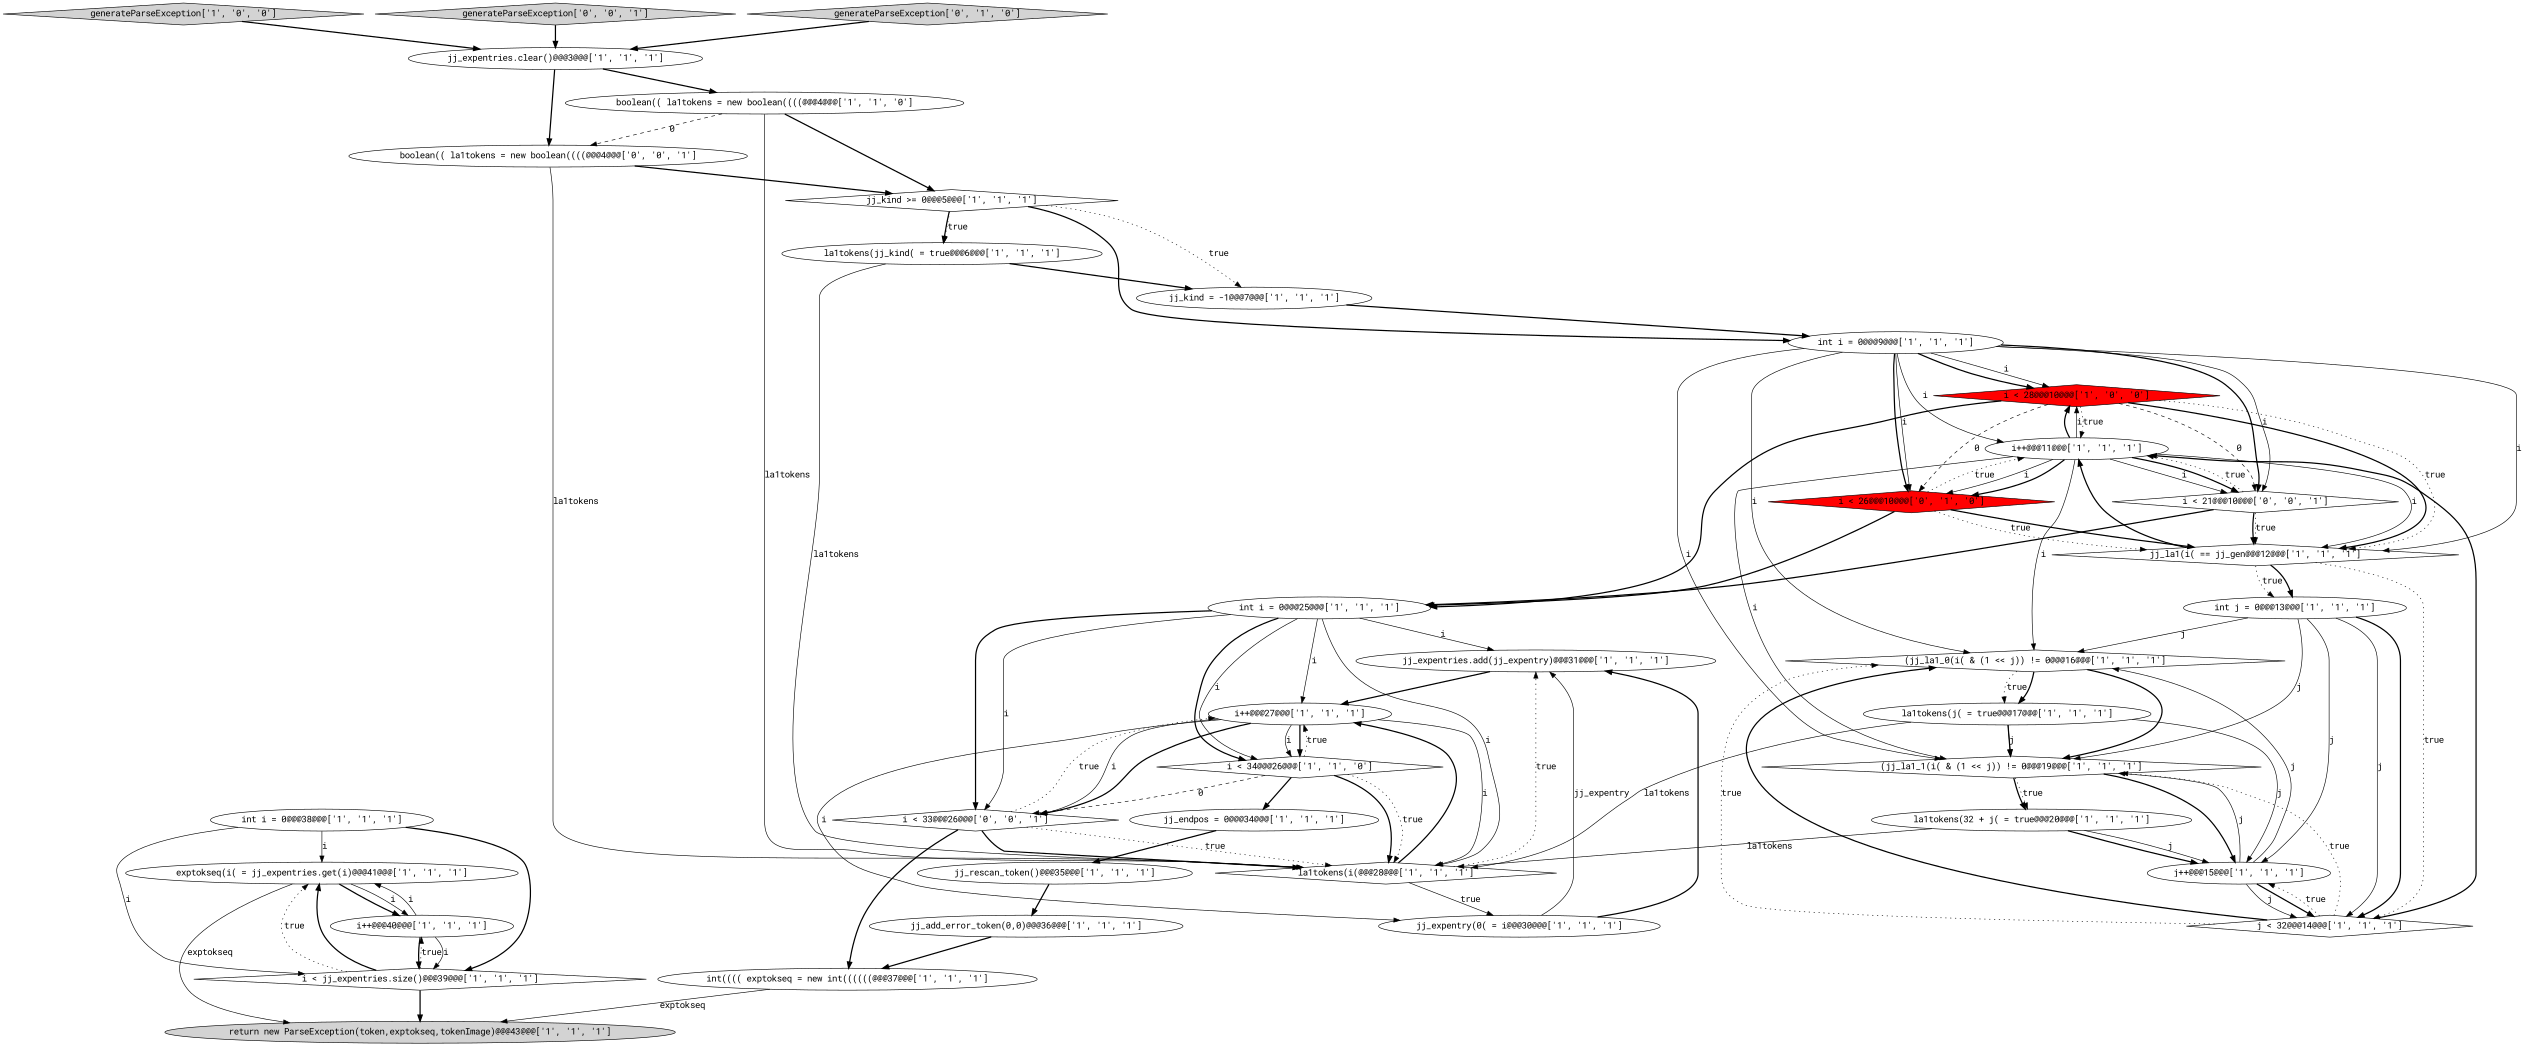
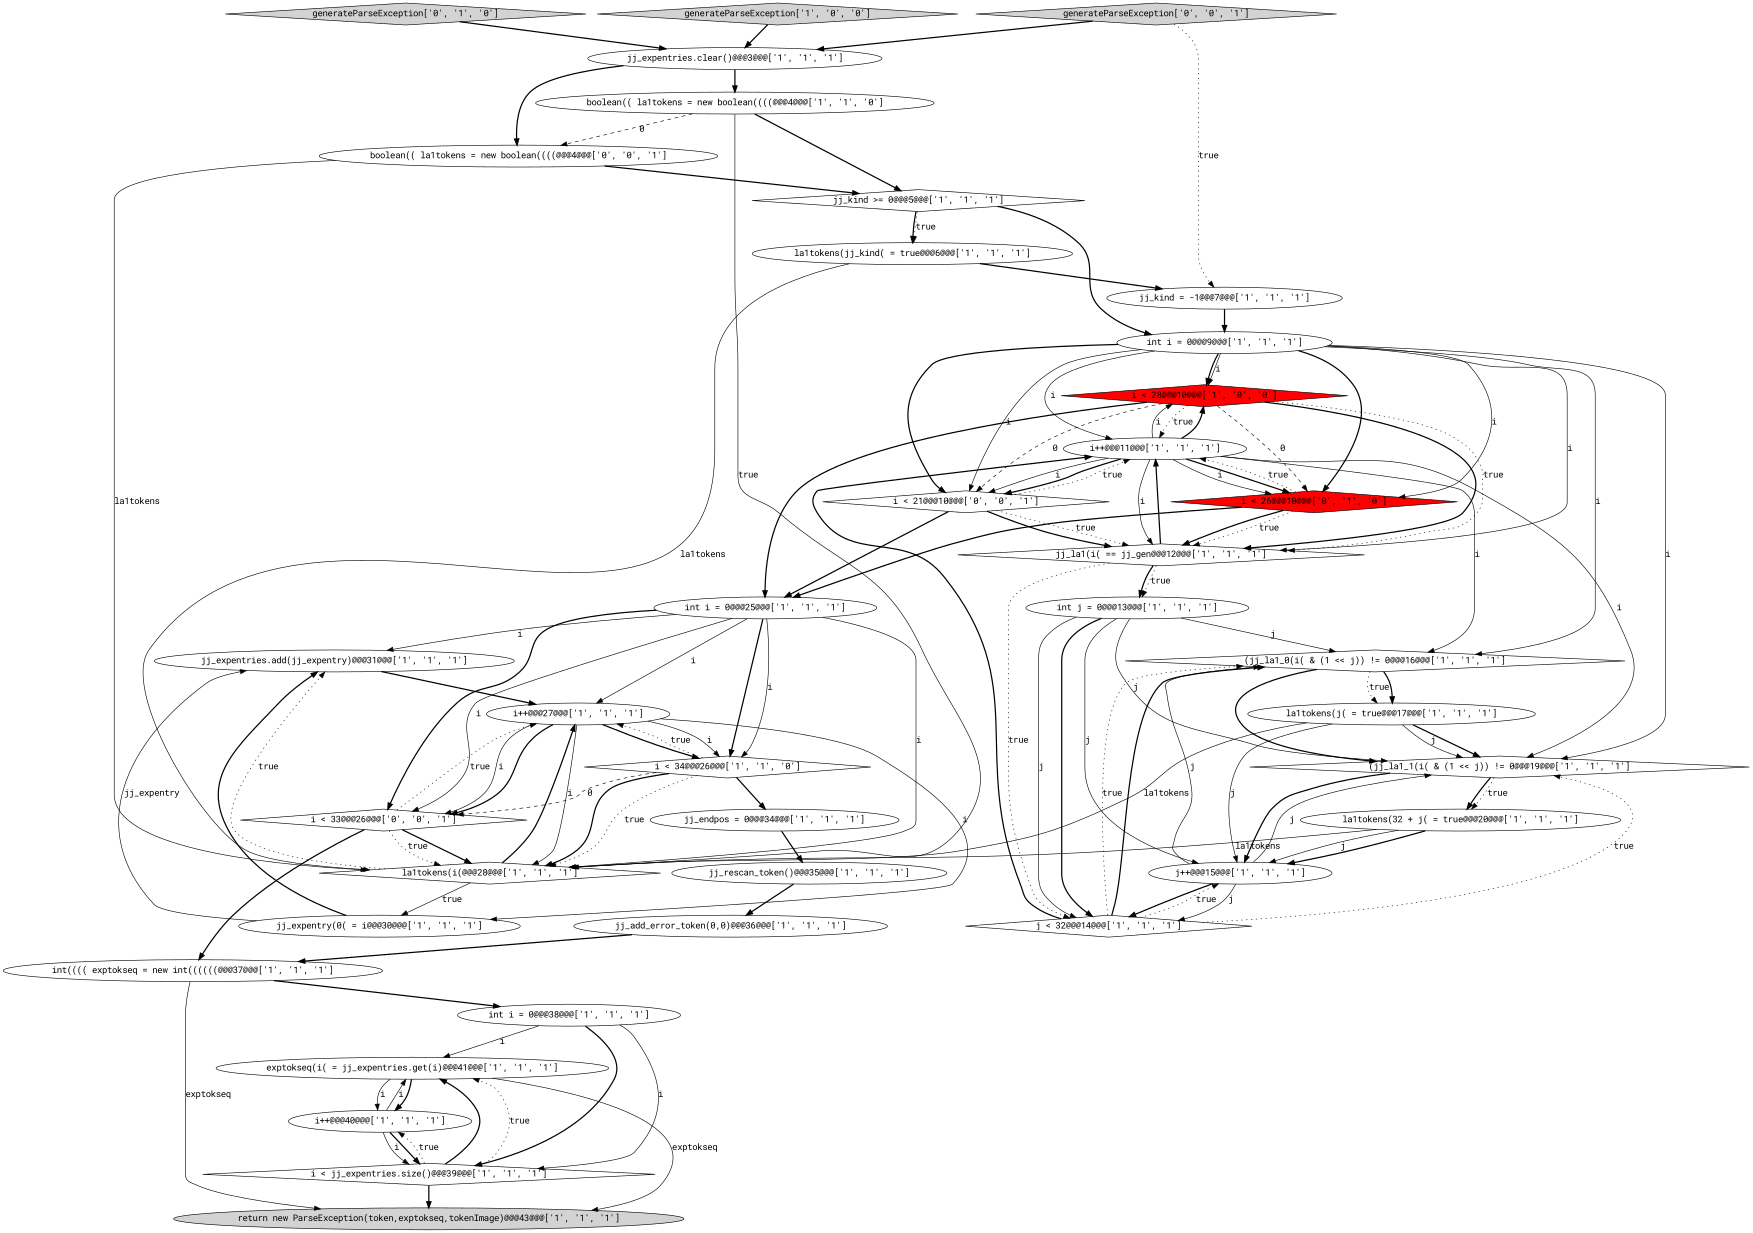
edge "jj_kind >= 0@@@5@@@['1', '1', '1']" -> "jj_kind = -1@@@7@@@['1', '1', '1']": now "generateParseException['0', '0', '1']" -> "jj_kind = -1@@@7@@@['1', '1', '1']"
edge "boolean(( la1tokens = new boolean((((@@@4@@@['1', '1', '0']" -> "la1tokens(i(@@@28@@@['1', '1', '1']": label "la1tokens" -> "true"
edge "int(((( exptokseq = new int((((((@@@37@@@['1', '1', '1']" -> "int i = 0@@@38@@@['1', '1', '1']": added
